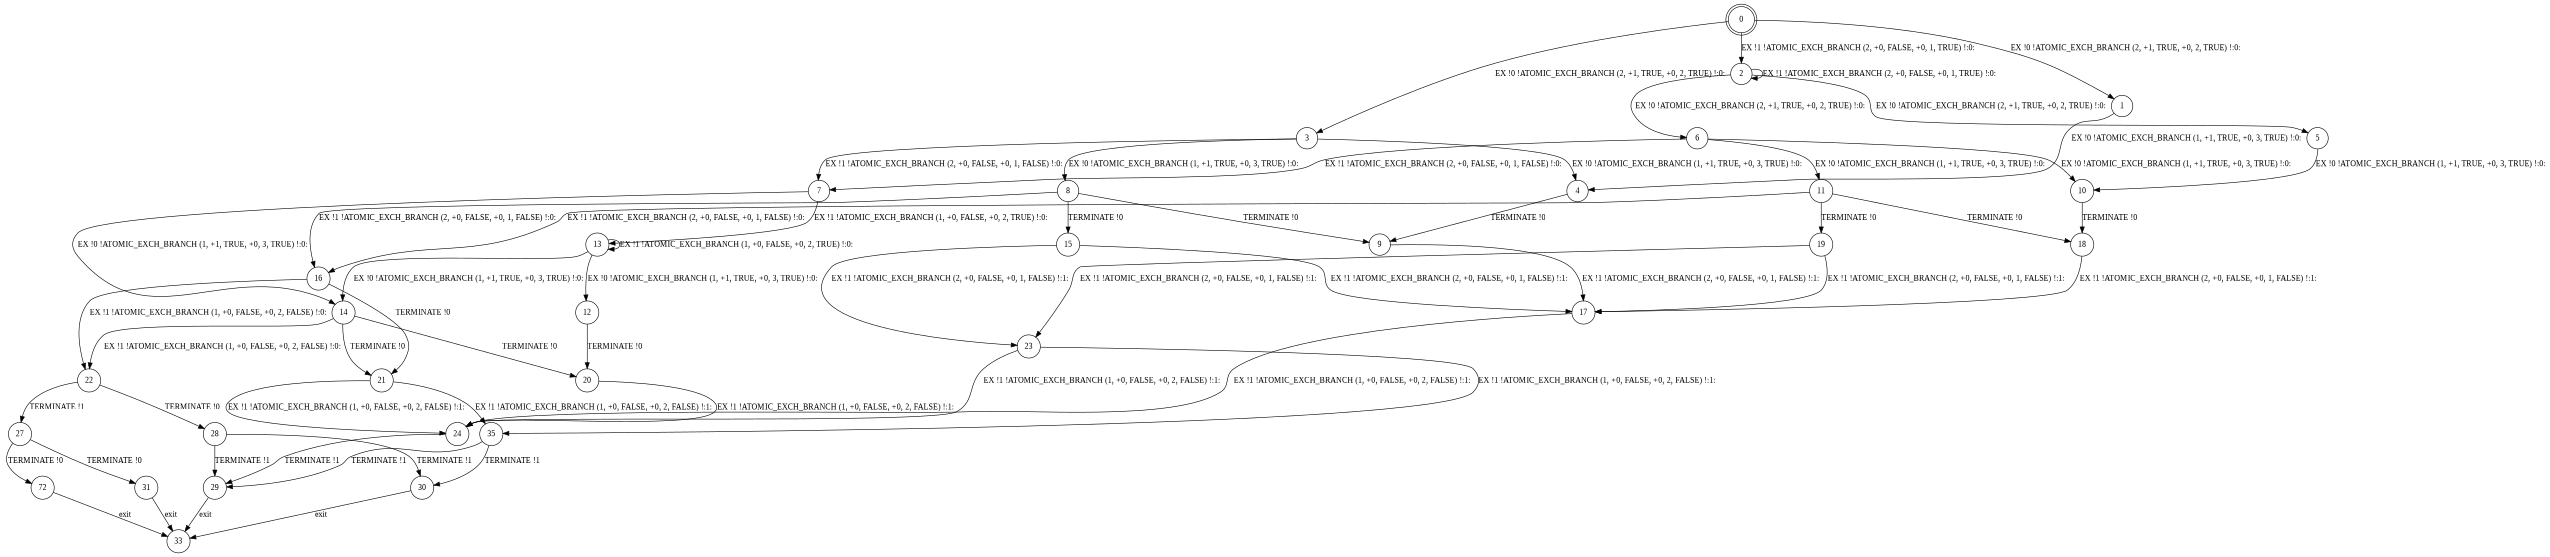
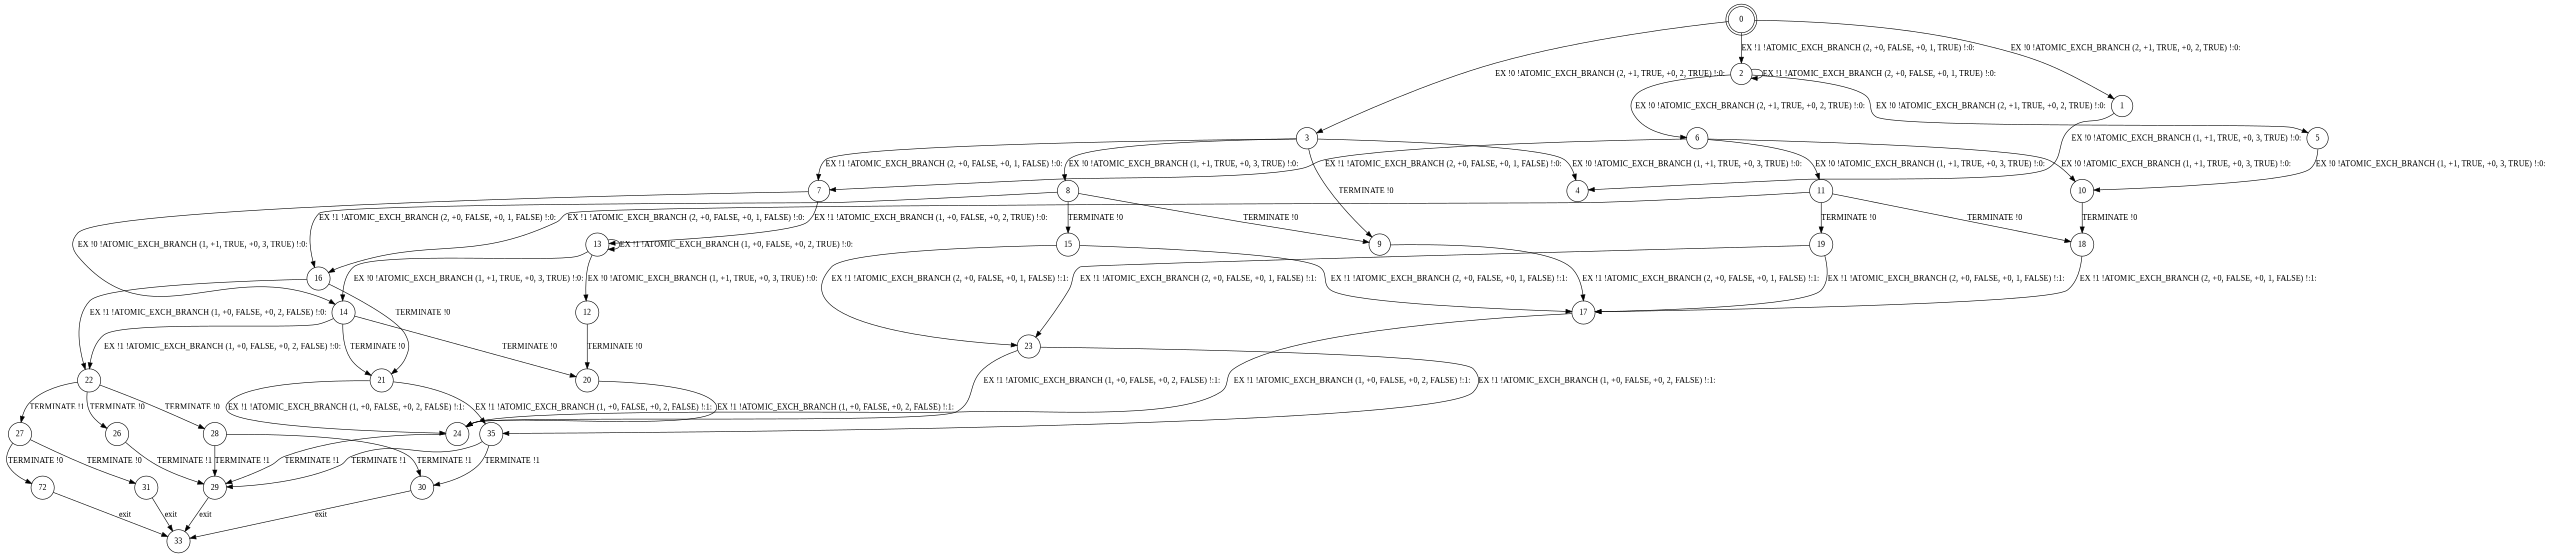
edge "4" -> "9": now "3" -> "9"
node "26": added
